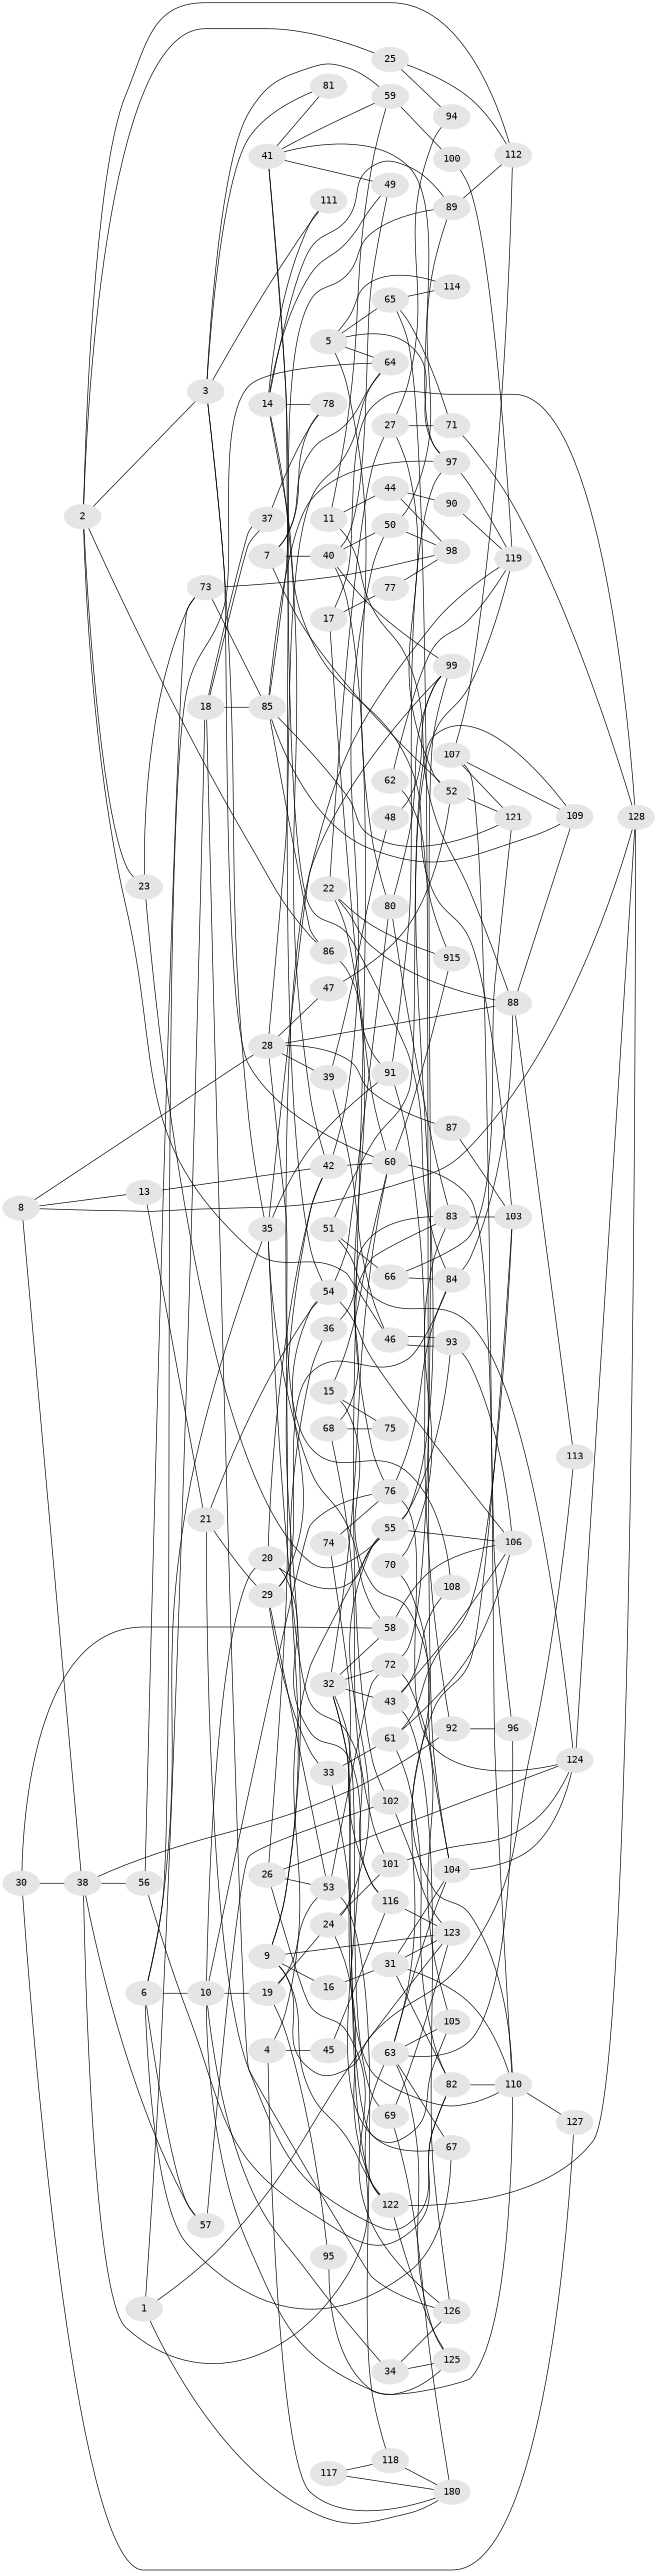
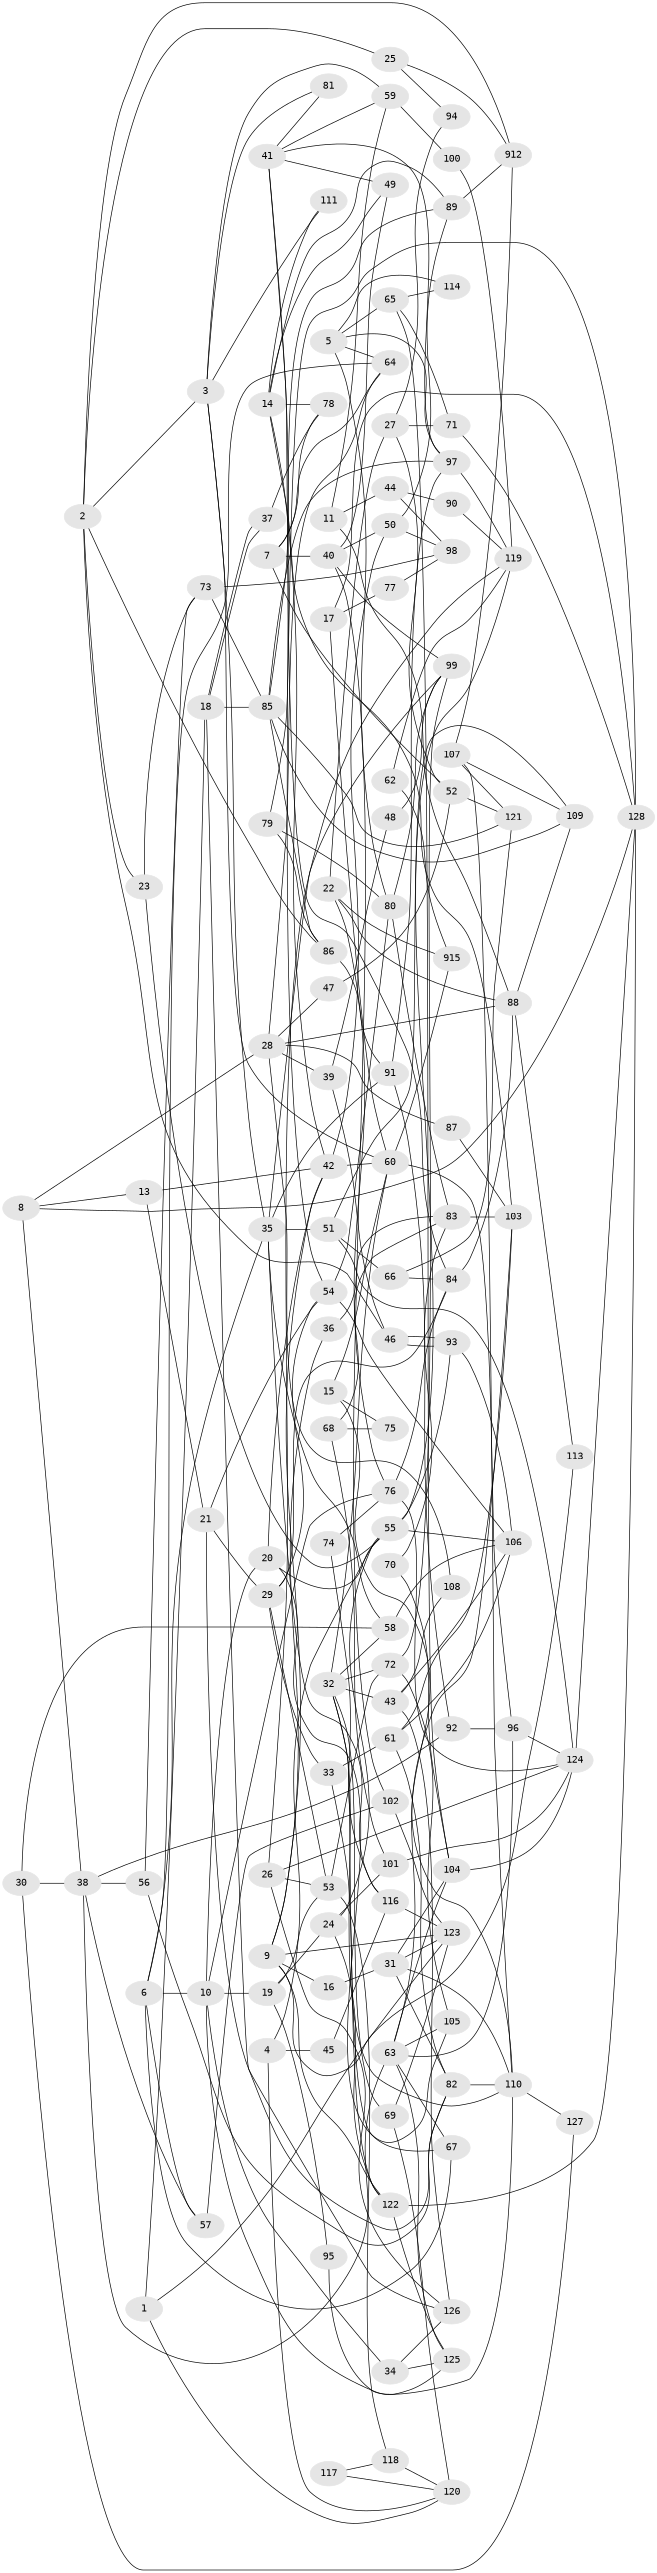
node "112": label "112" -> "912"
node "79": added
edge "35" -- "51": added
edge "96" -- "124": added
node "180": label "180" -> "120"
